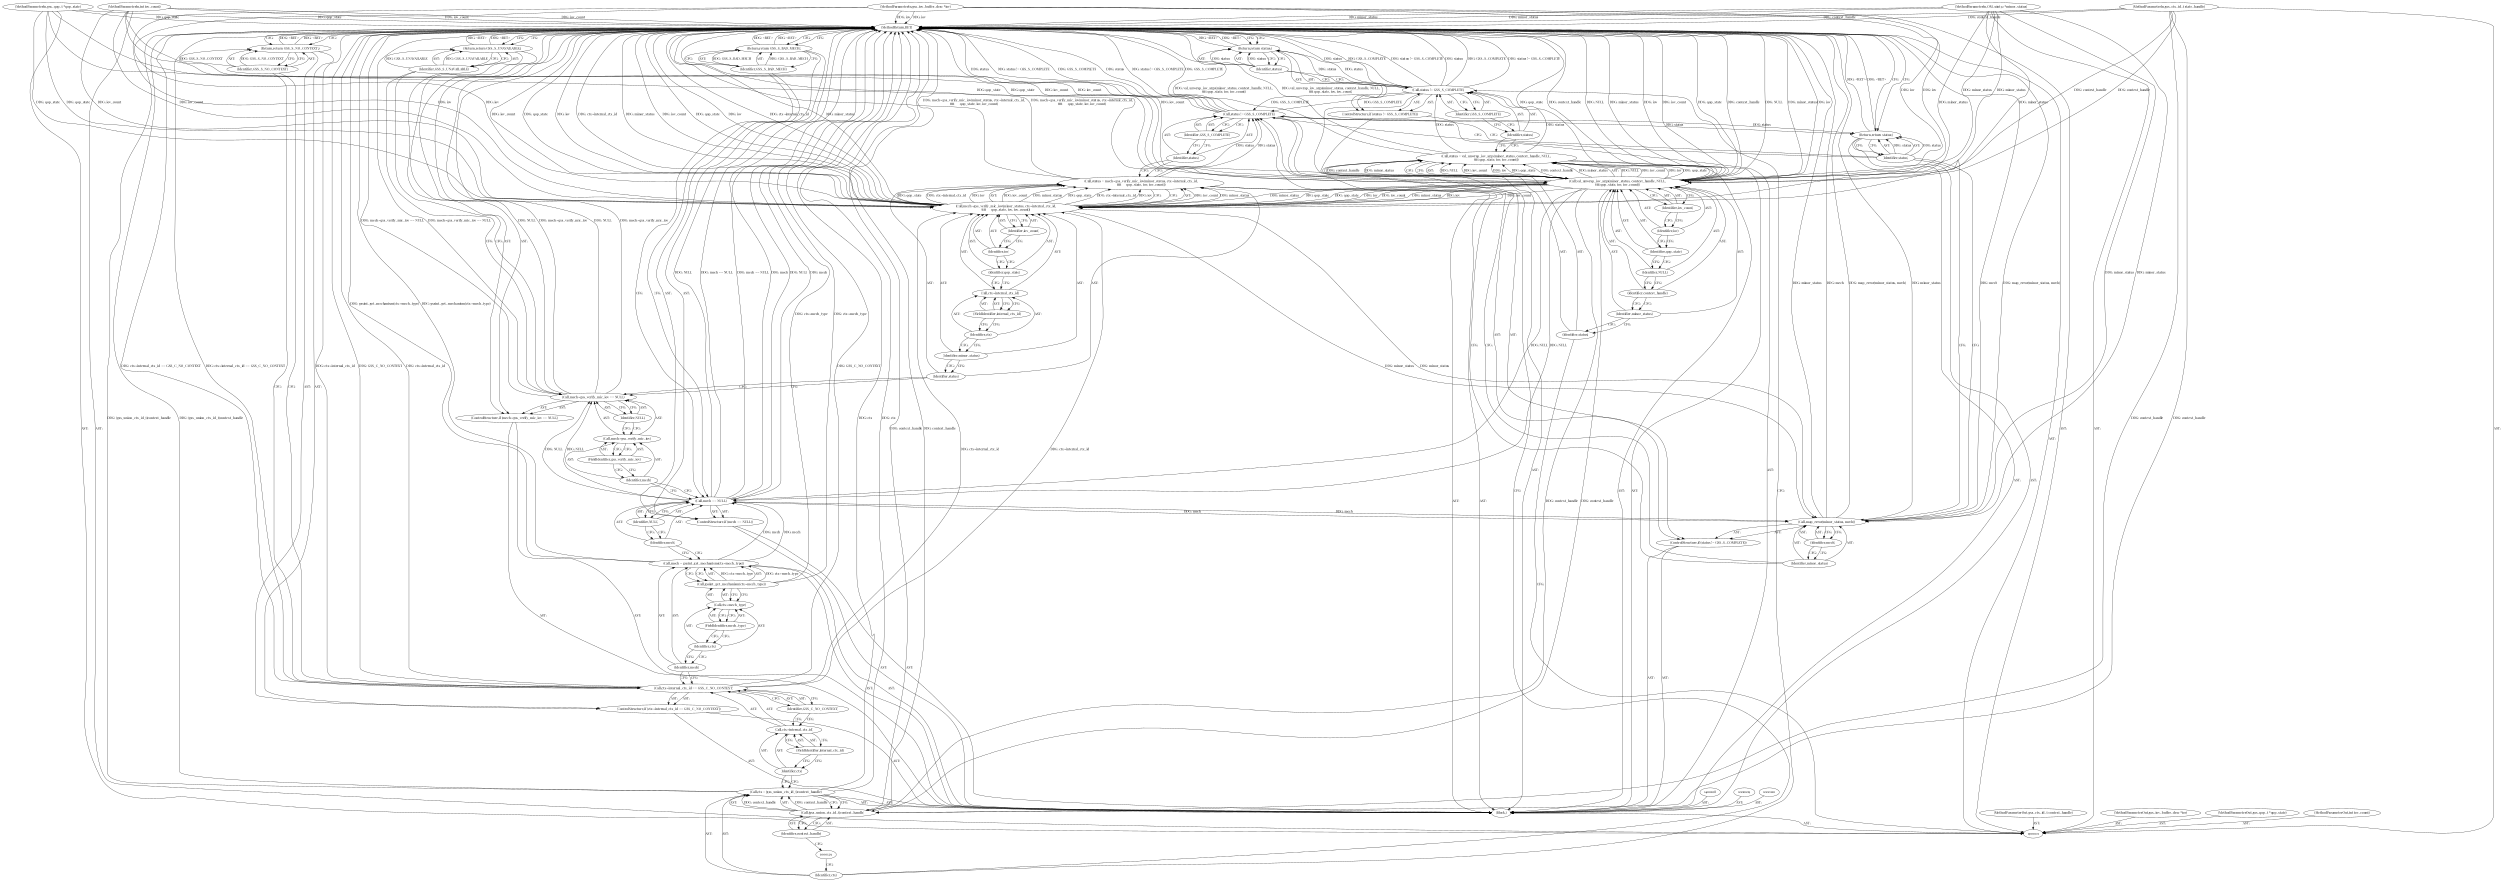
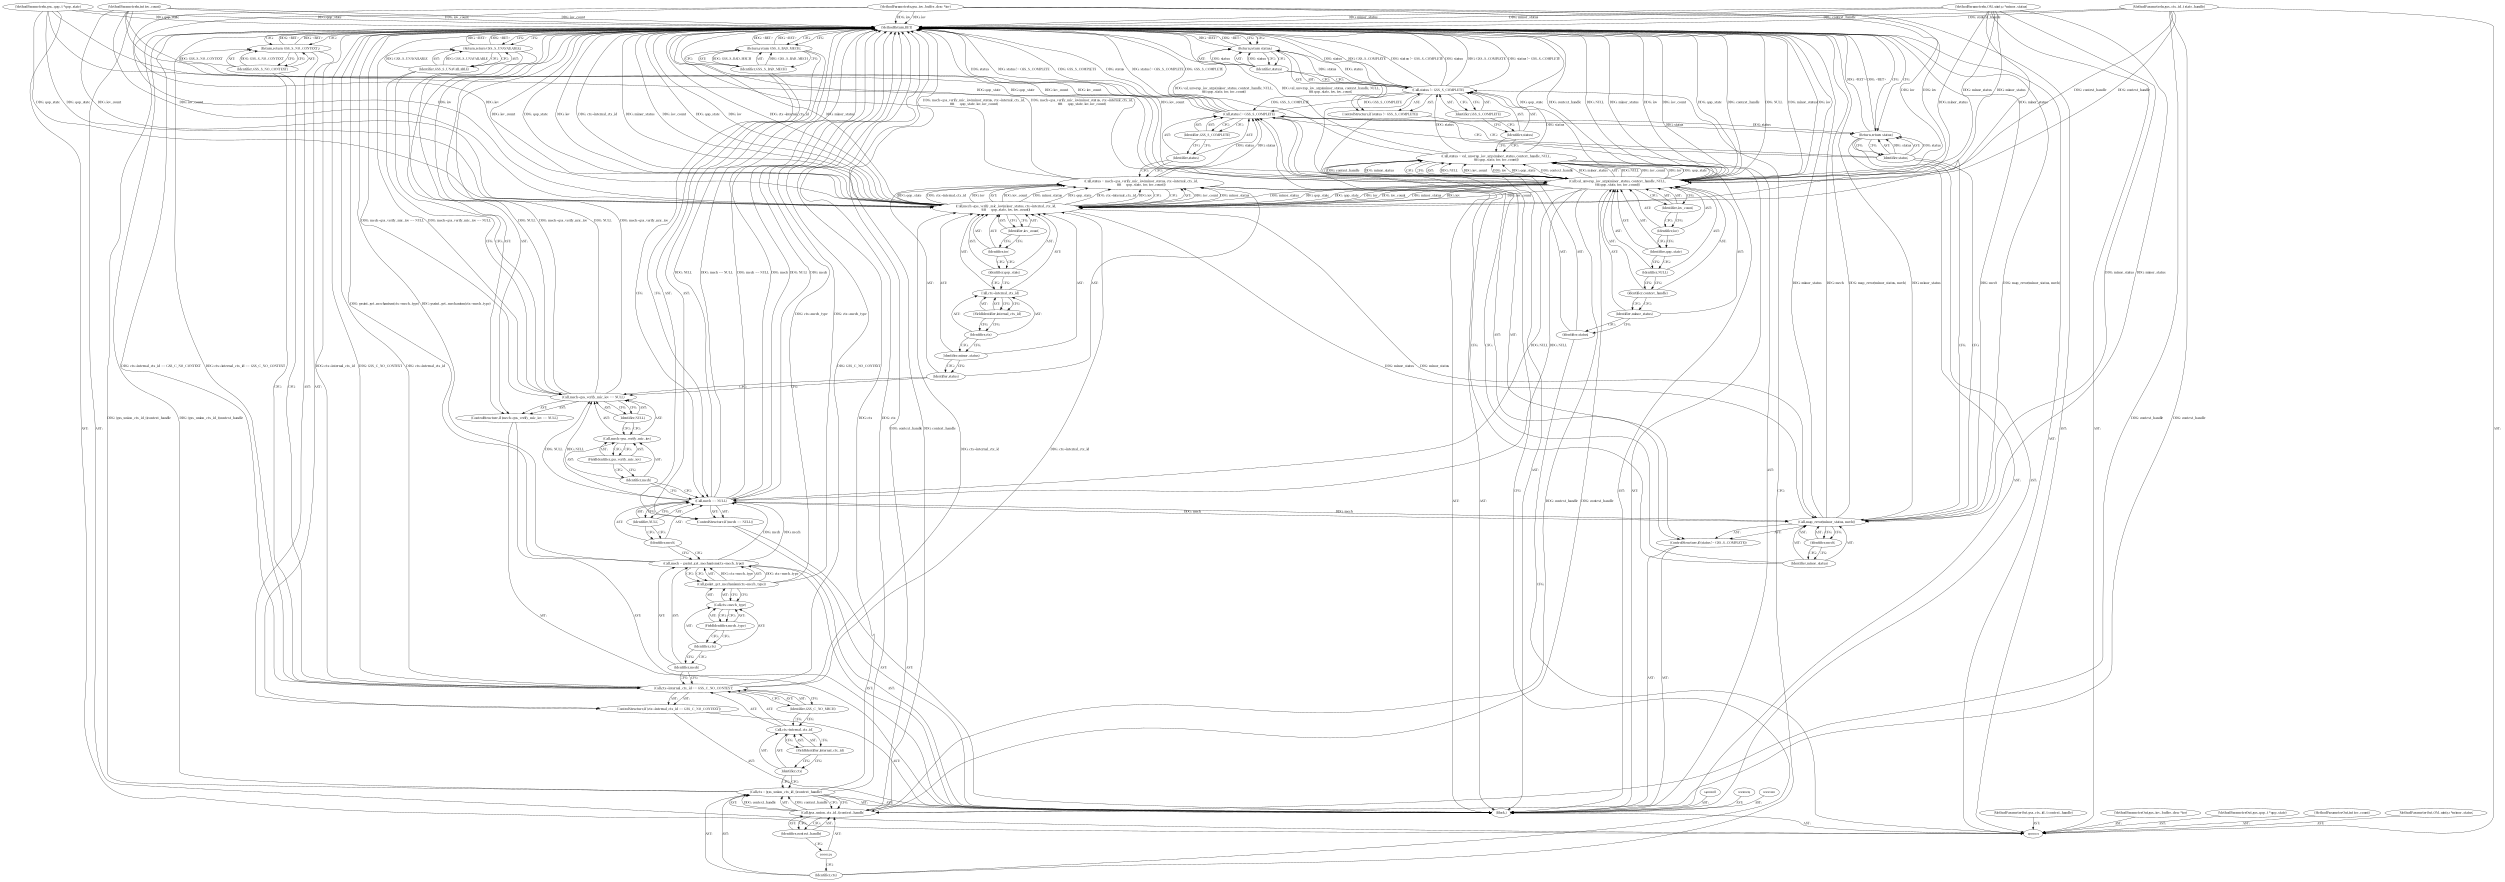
node "(Identifier,GSS_C_NO_CONTEXT)": label "(Identifier,GSS_C_NO_CONTEXT)" -> "(Identifier,GSS_C_NO_MECH)"
node "(MethodParameterOut,OM_uint32 *minor_status)": added
edge "1000129" -> "(Call,(gss_union_ctx_id_t)context_handle)": added, label "AST:"
